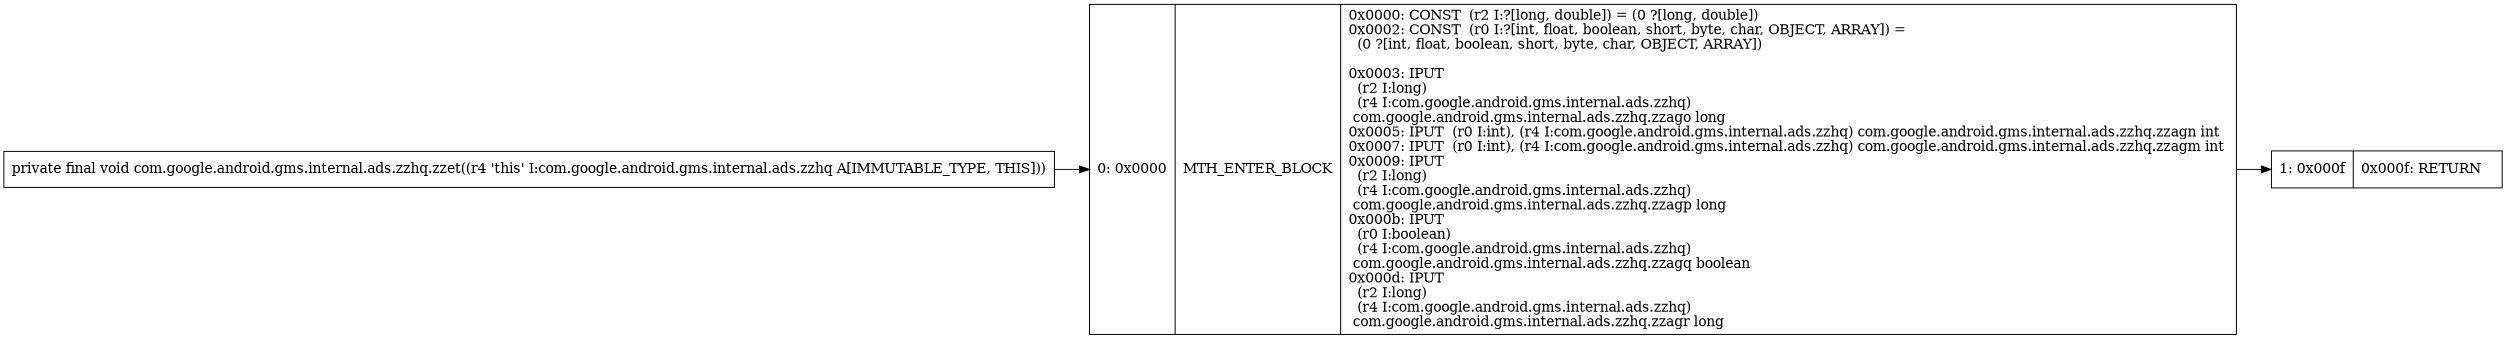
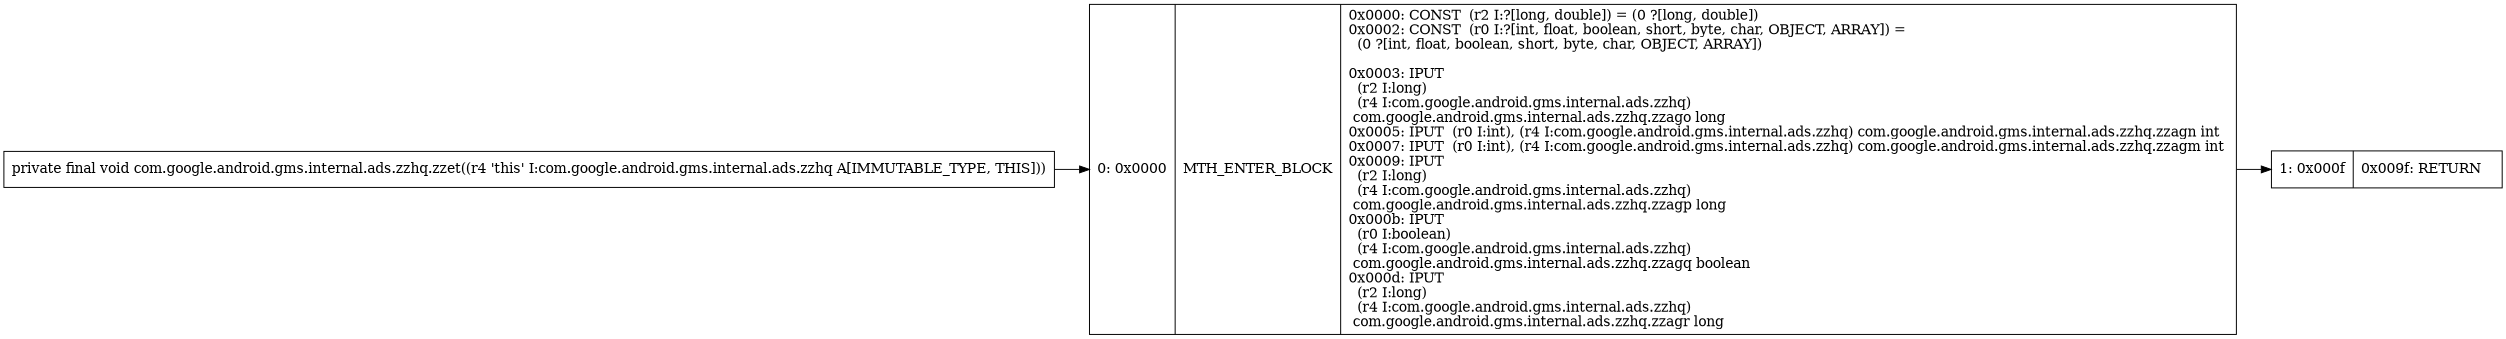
node "1: 0x000f": text "0x000f: RETURN" -> "0x009f: RETURN"
